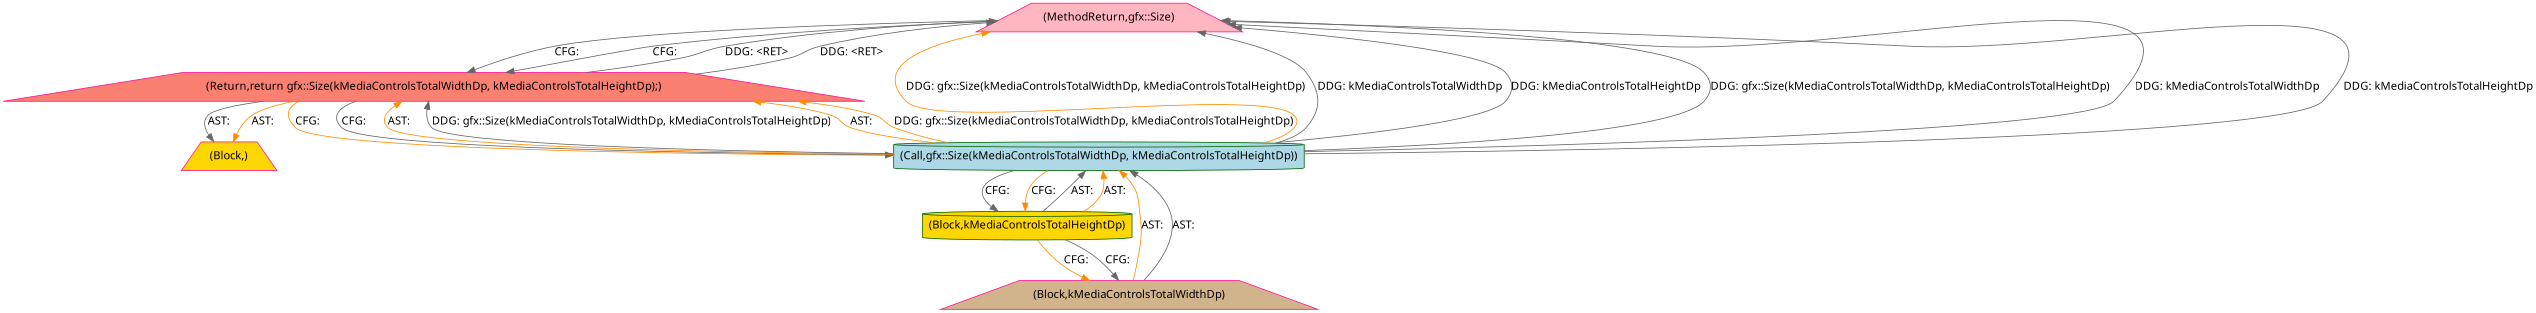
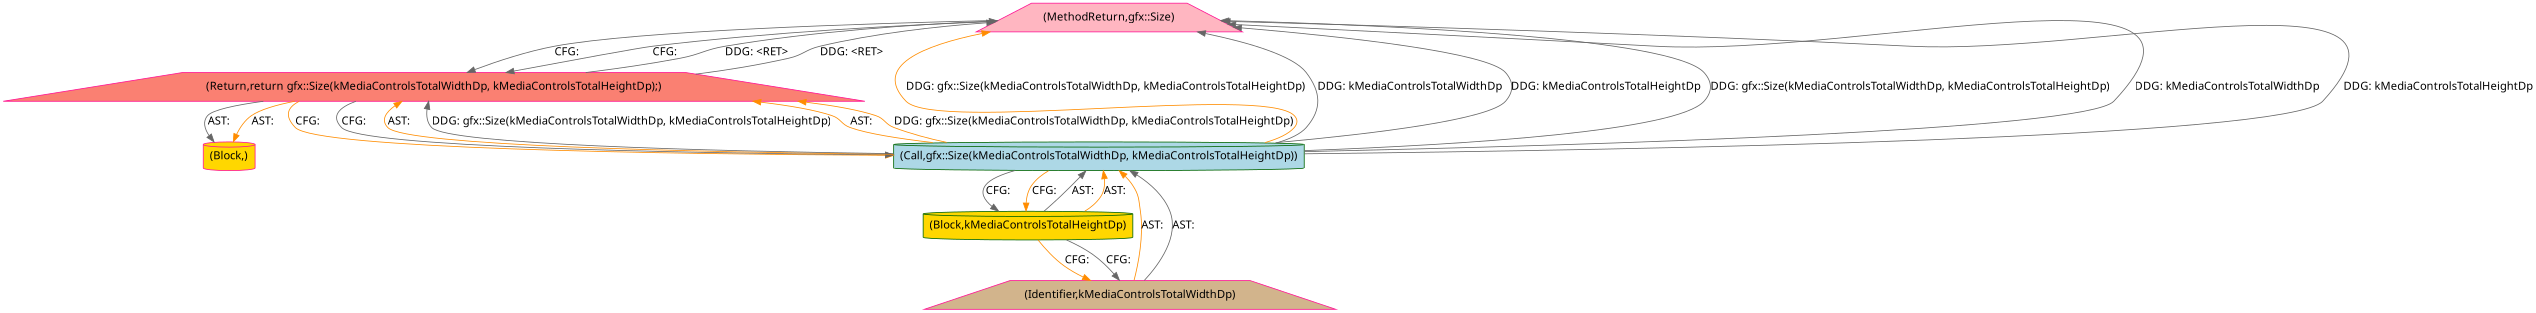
node "(Block,)": shape trapezium -> cylinder
node "(Block,kMediaControlsTotalWidthDp)": label "(Block,kMediaControlsTotalWidthDp)" -> "(Identifier,kMediaControlsTotalWidthDp)"
